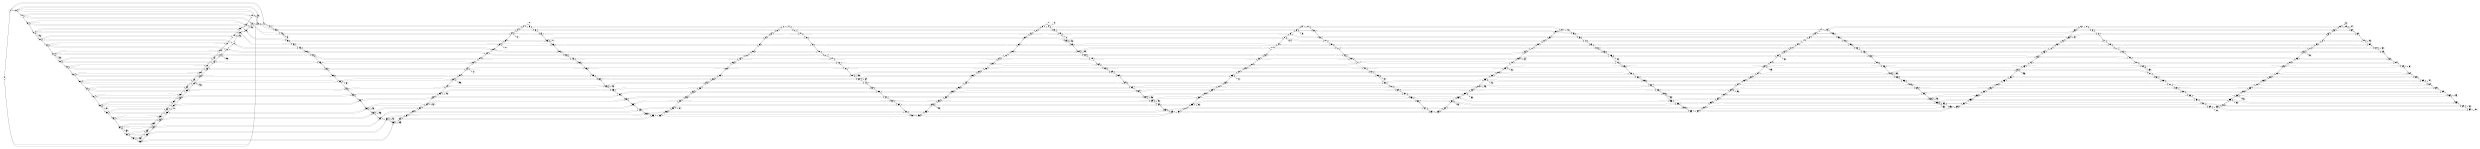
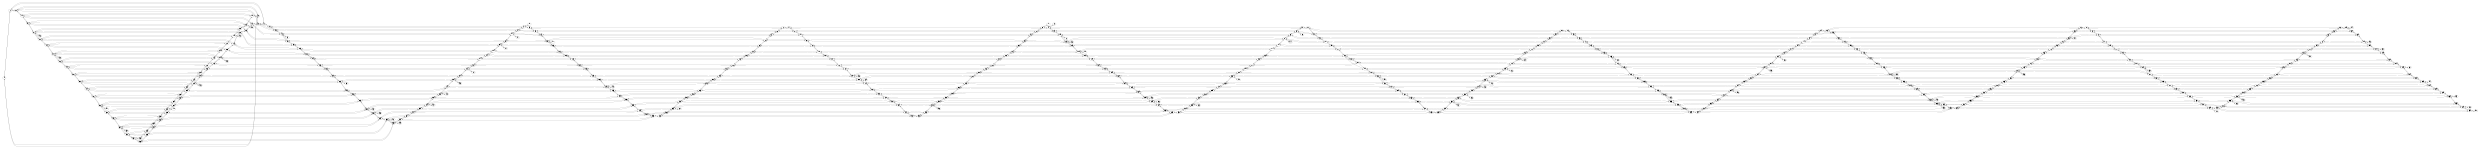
node "h3": removed
